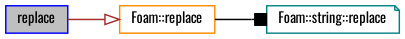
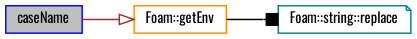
node "replace": label "replace" -> "caseName"
node "Foam::replace": label "Foam::replace" -> "Foam::getEnv"
